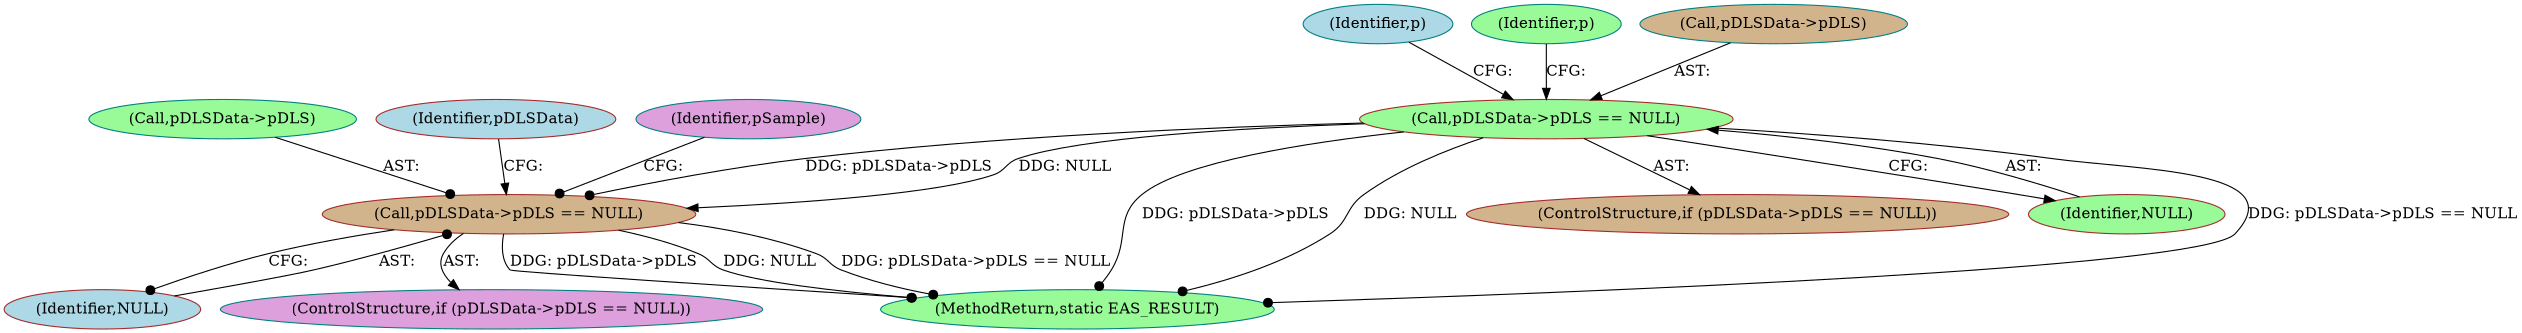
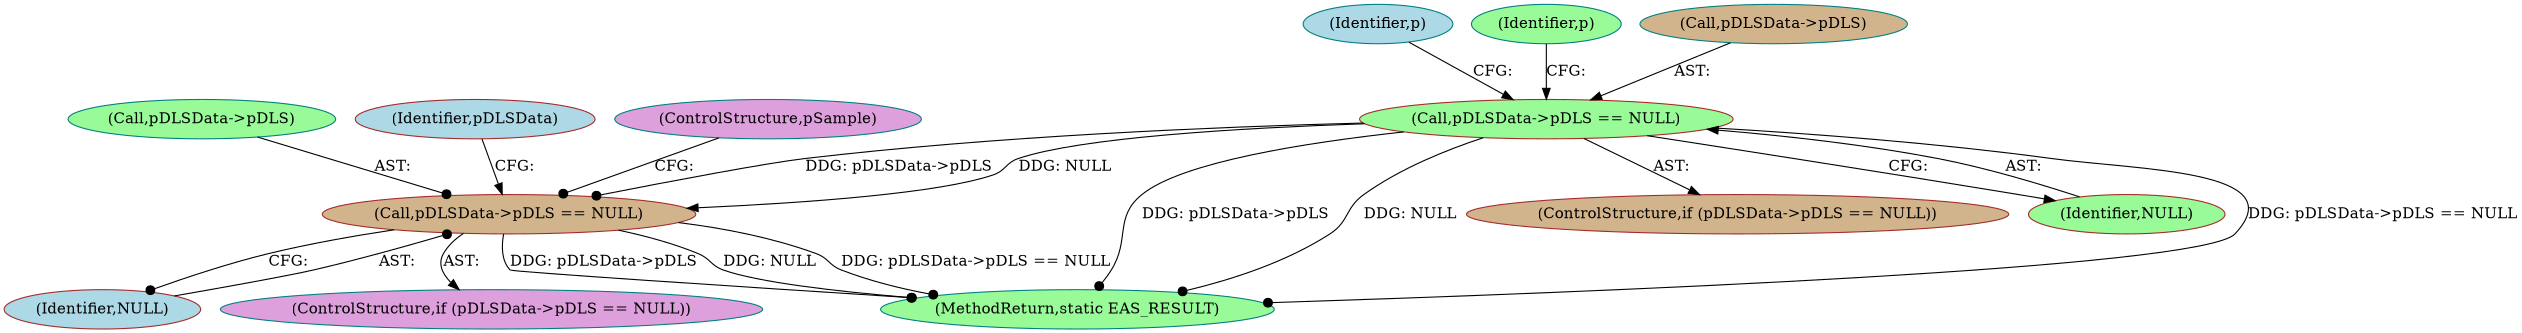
node "(Identifier,pSample)": label "(Identifier,pSample)" -> "(ControlStructure,pSample)"
